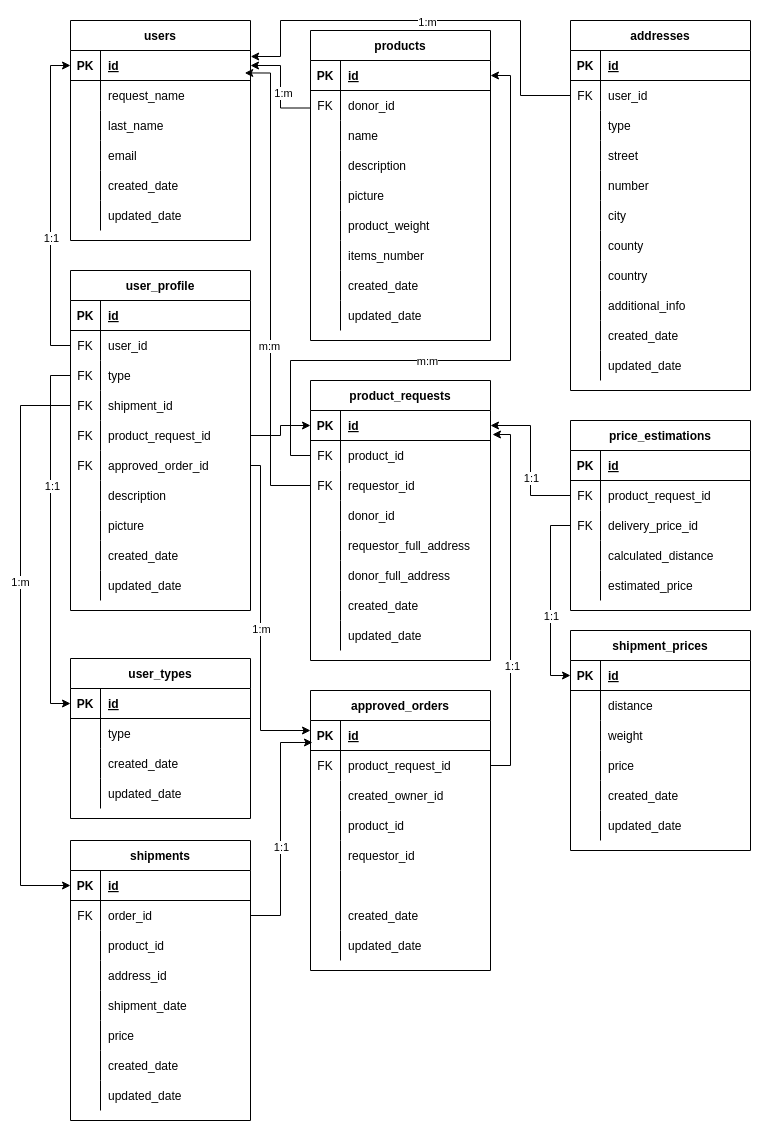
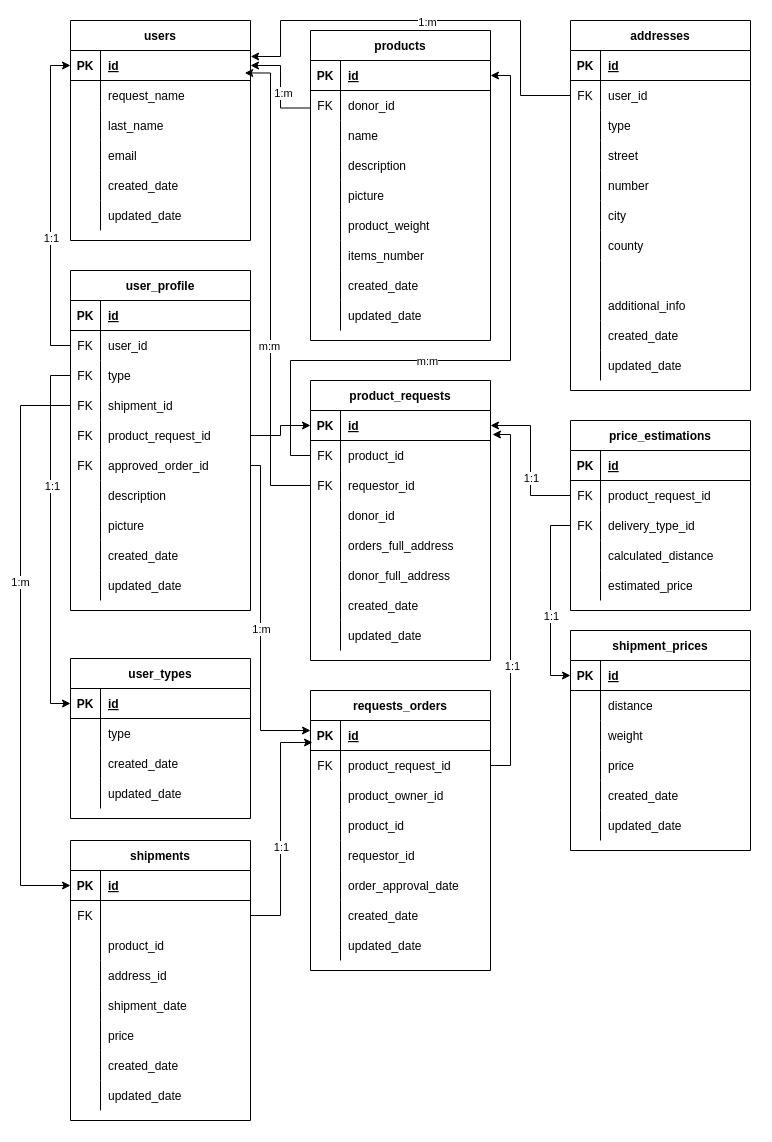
node "country": removed
node "delivery_price_id": label "delivery_price_id" -> "delivery_type_id"
node "requestor_full_address": label "requestor_full_address" -> "orders_full_address"
node "approved_orders": label "approved_orders" -> "requests_orders"
node "created_owner_id": label "created_owner_id" -> "product_owner_id"
node "order_approval_date": added
node "order_id": removed
